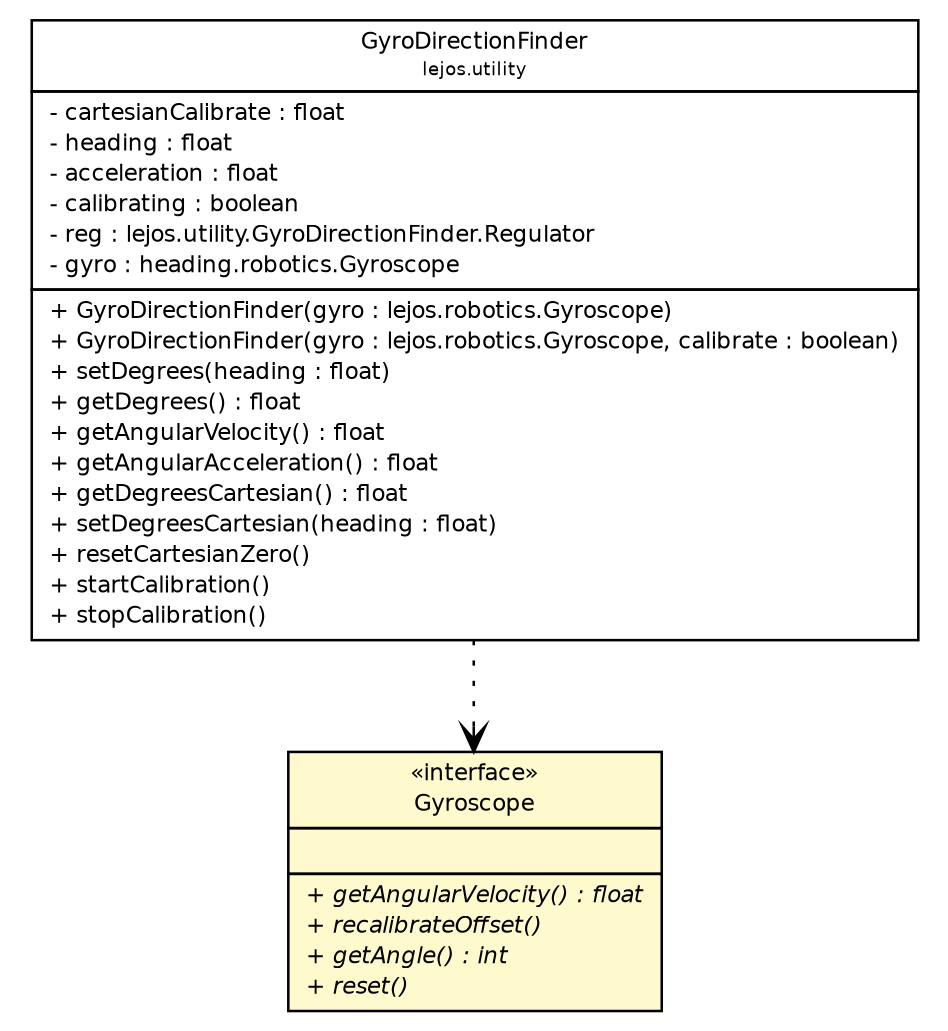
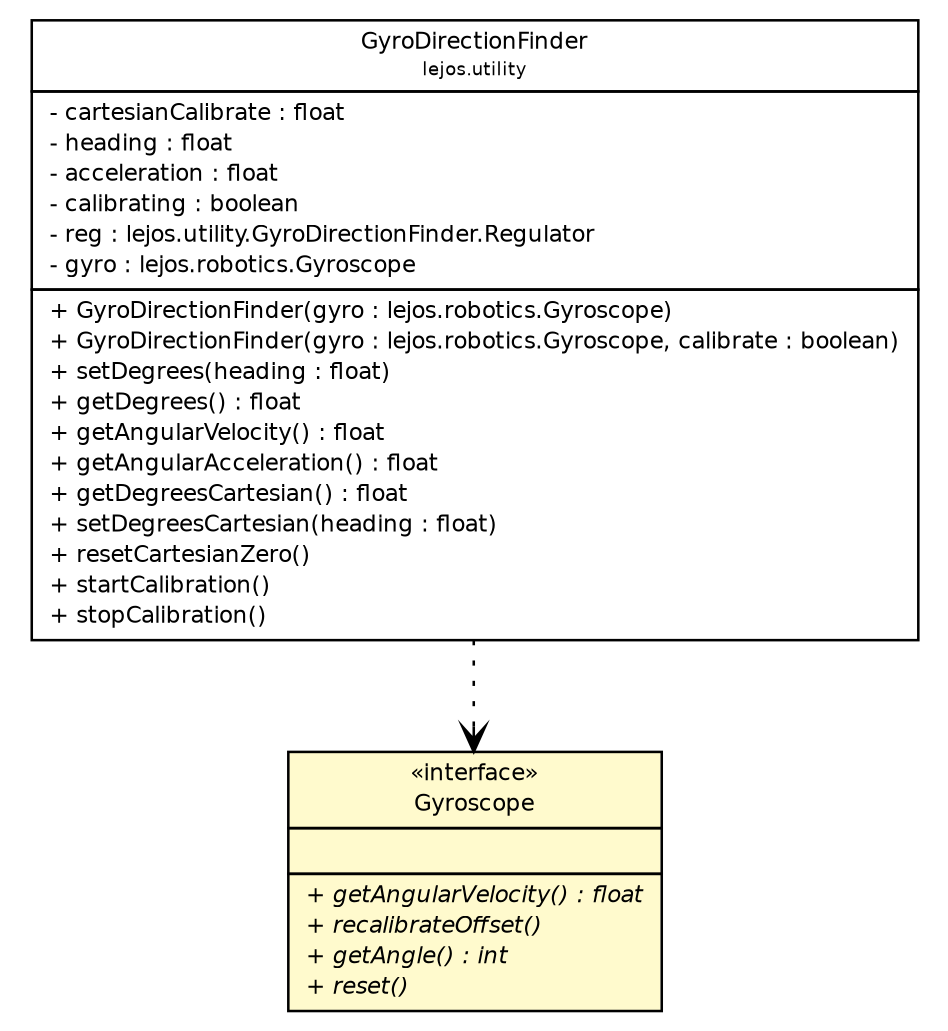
node "GyroDirectionFinder": text "- gyro : heading.robotics.Gyroscope" -> "- gyro : lejos.robotics.Gyroscope"
